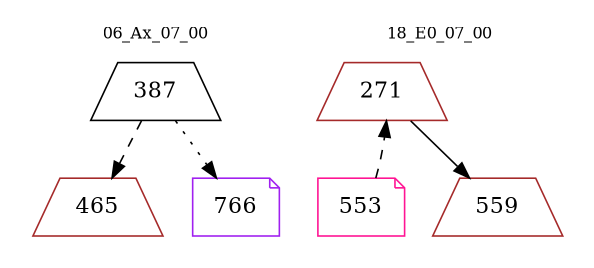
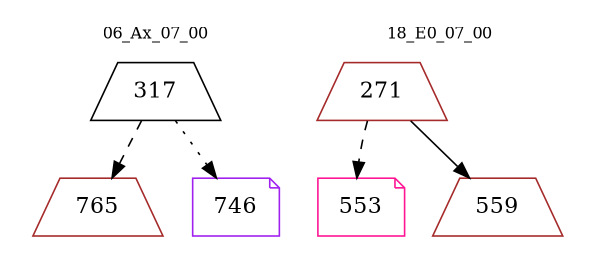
node "387": label "387" -> "317"
edge "553" -> "271": reversed
node "465": label "465" -> "765"
node "766": label "766" -> "746"
